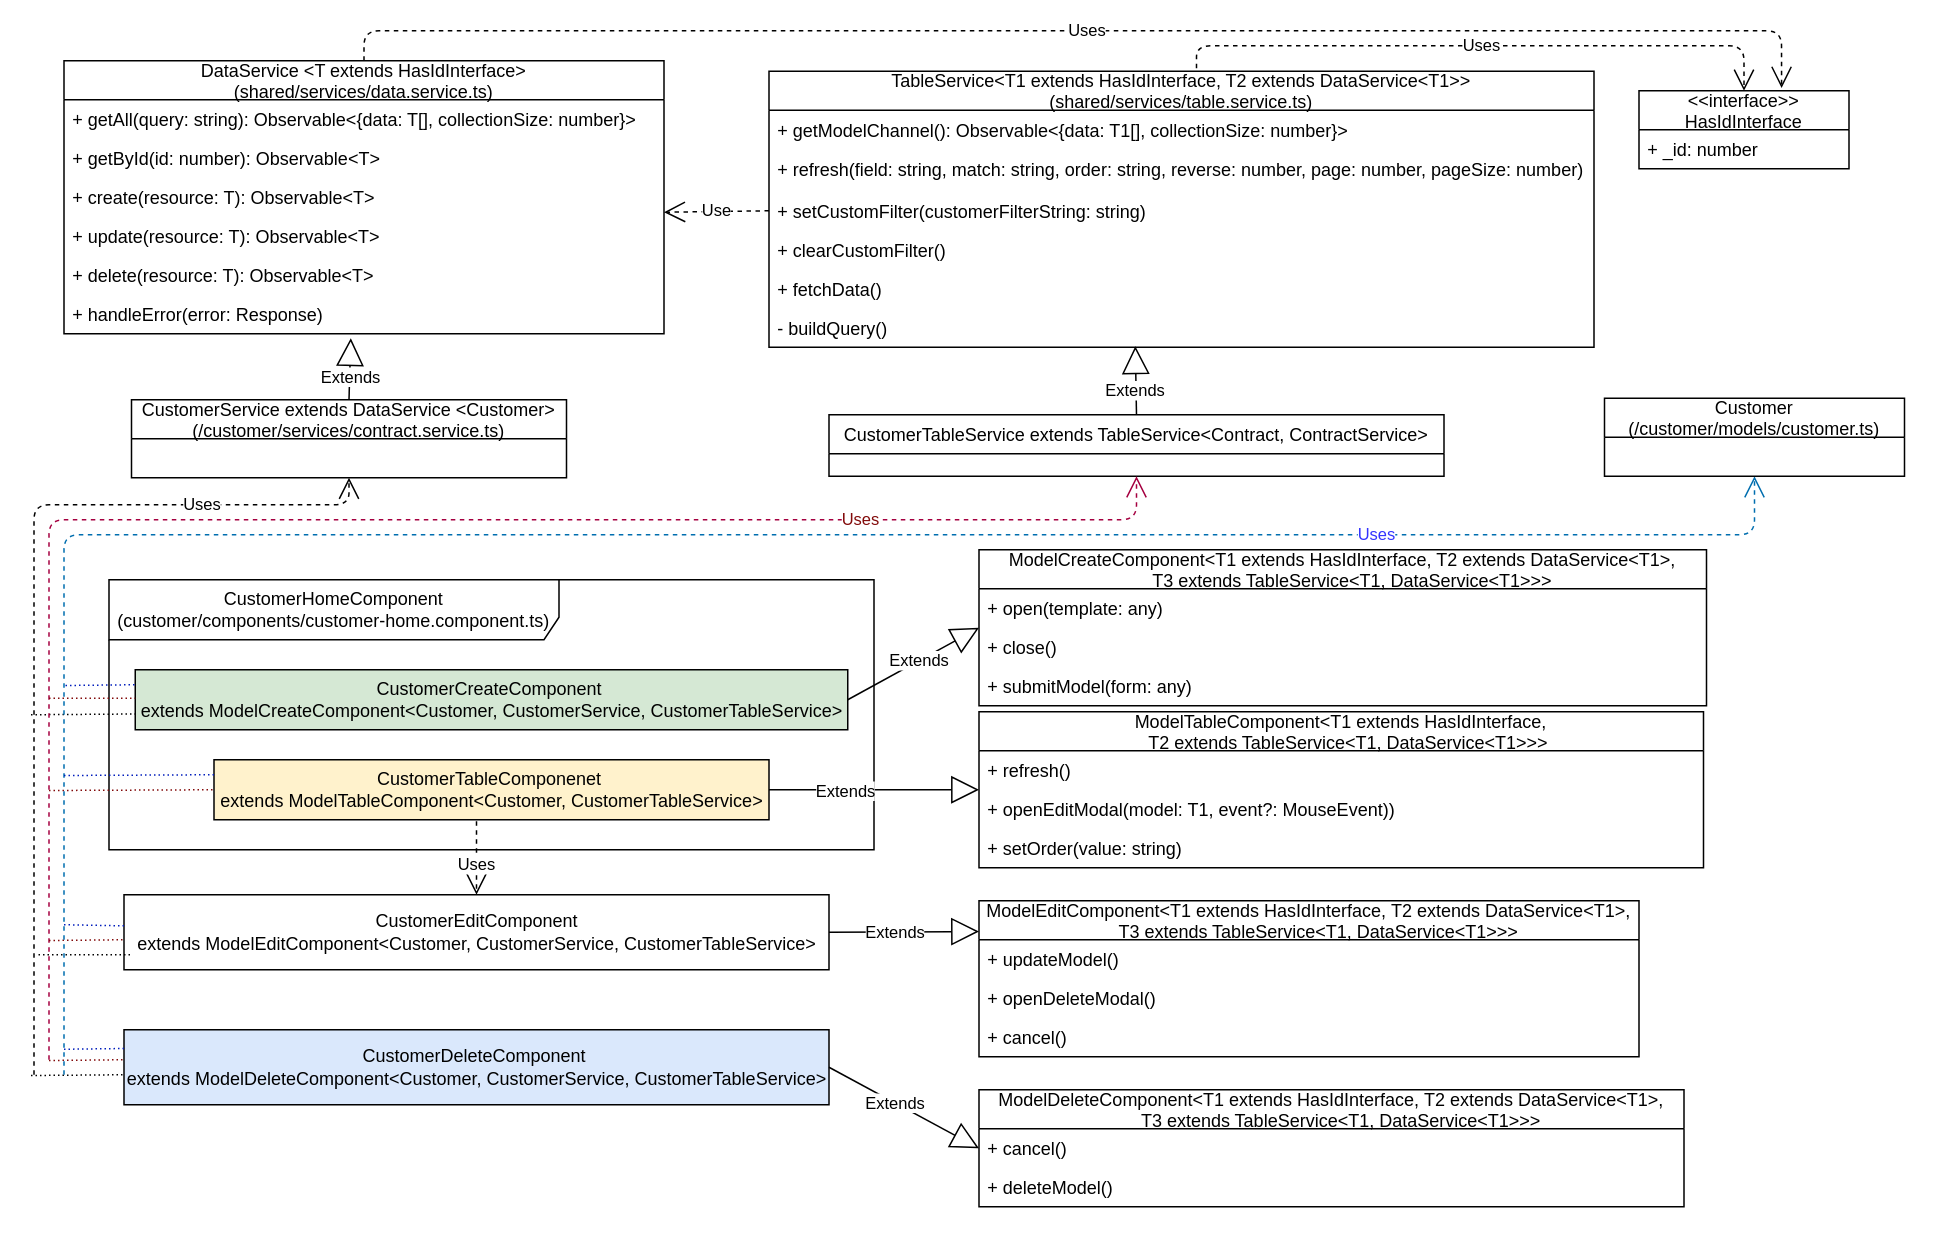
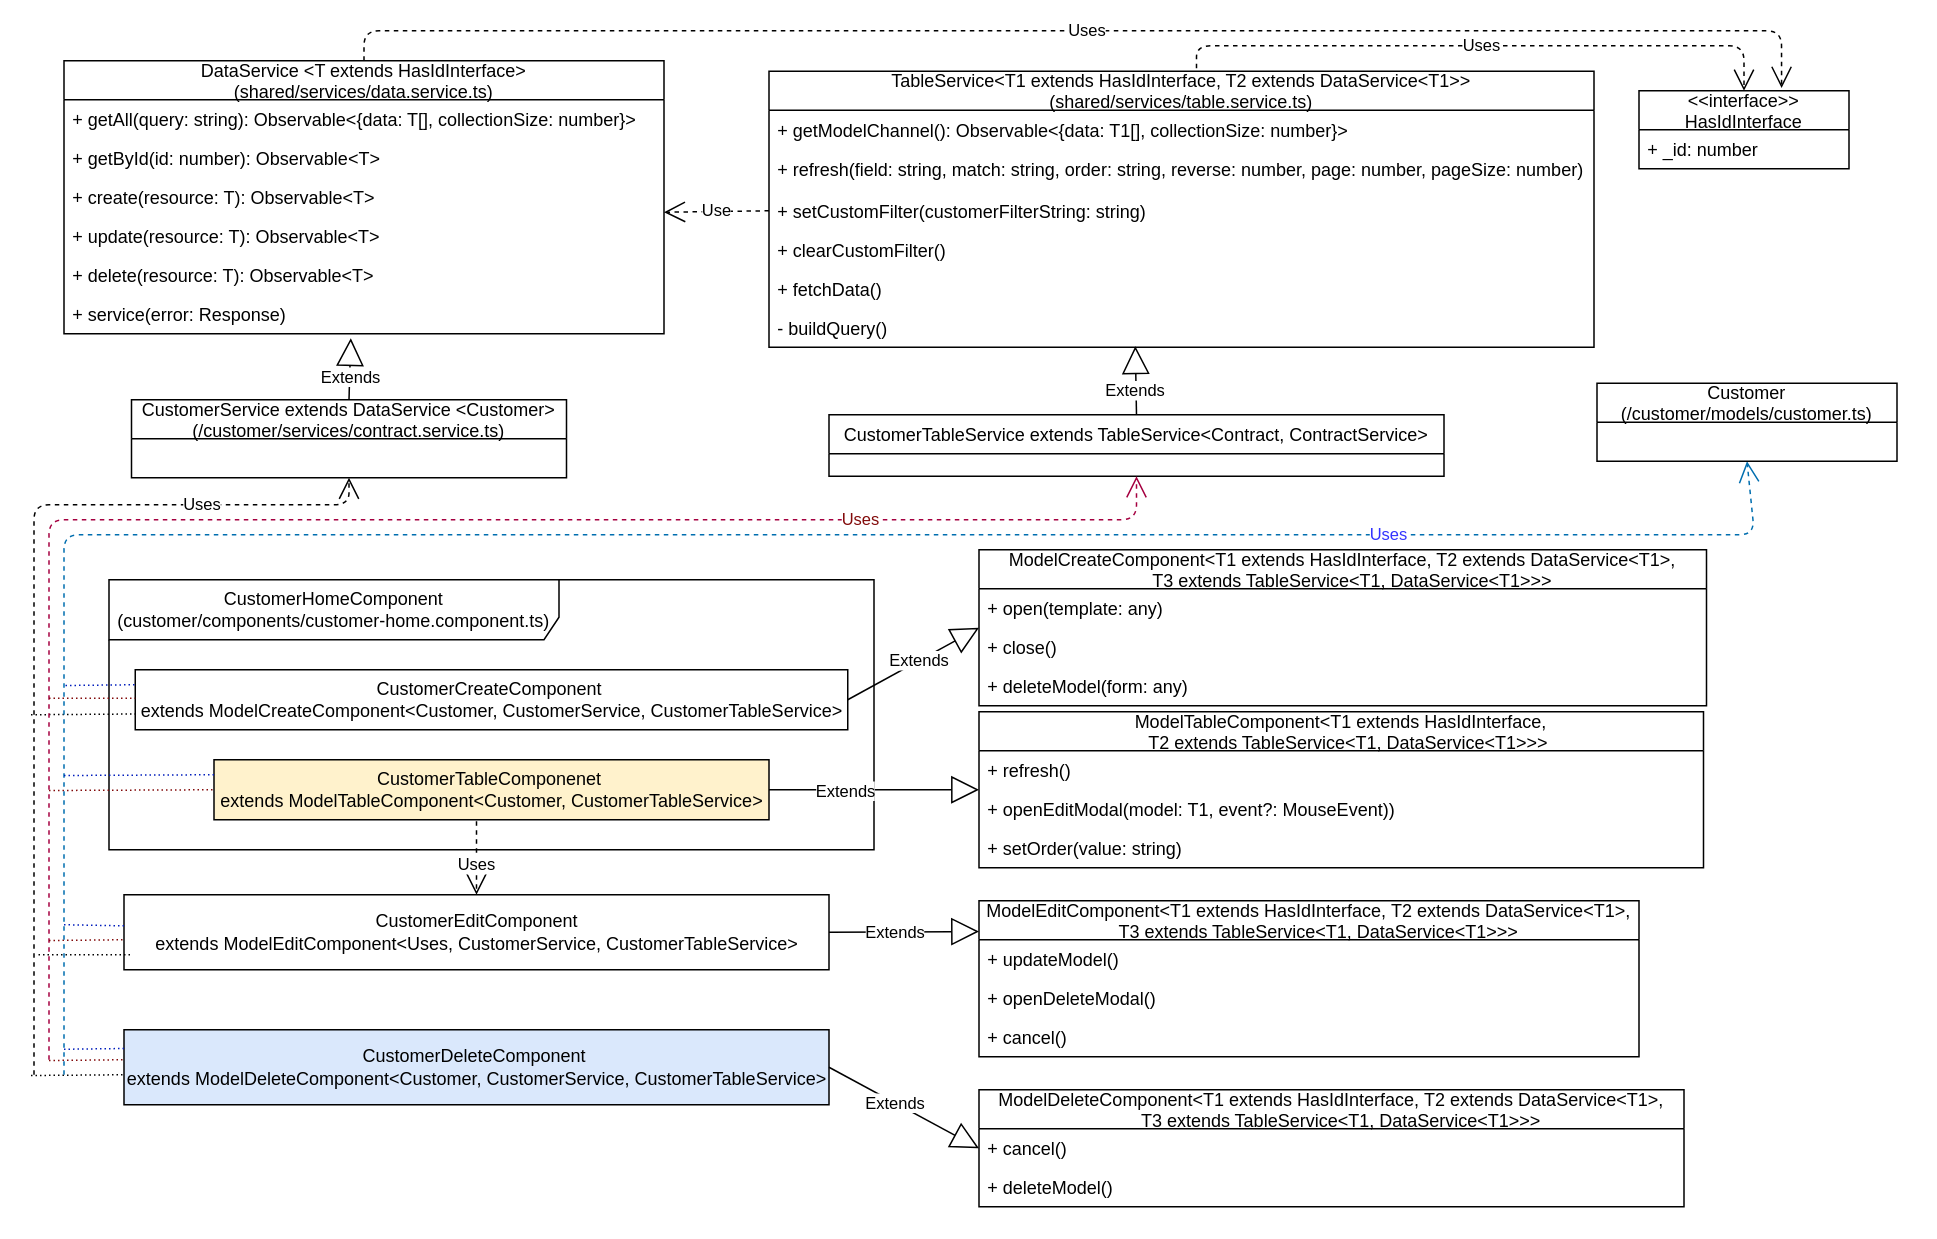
node "+ handleError(error: Response)": label "+ handleError(error: Response)" -> "+ service(error: Response)"
node "Customer (/customer/models/customer.ts)": moved (1754, 437) -> (1747, 422)
node "+ submitModel(form: any)": label "+ submitModel(form: any)" -> "+ deleteModel(form: any)"
node "CustomerCreateComponent extends ModelCreateComponent<Customer, CustomerService, CustomerTableService>": fillcolor #d5e8d4 -> #ffffff
node "CustomerEditComponent extends ModelEditComponent<Customer, CustomerService, CustomerTableService>": label "CustomerEditComponent extends ModelEditComponent<Customer, CustomerService, CustomerTableService>" -> "CustomerEditComponent extends ModelEditComponent<Uses, CustomerService, CustomerTableService>"
